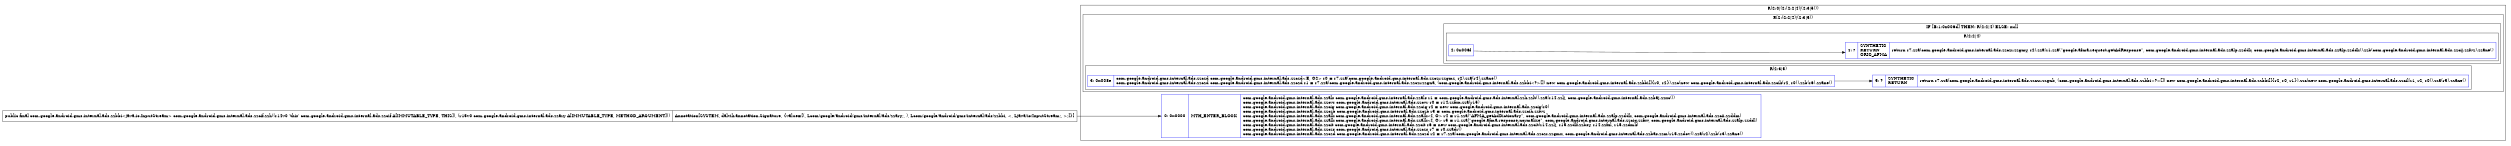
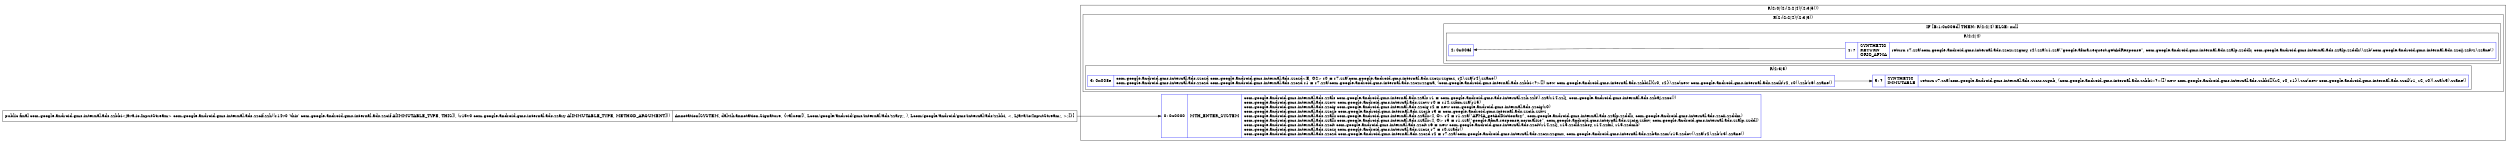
edge "2: 0x006f" -> "4: ?": reversed
node "5: ?": text "RETURN" -> "IMMUTABLE"
node "0: 0x0000": text "MTH_ENTER_BLOCK" -> "MTH_ENTER_SYSTEM"
